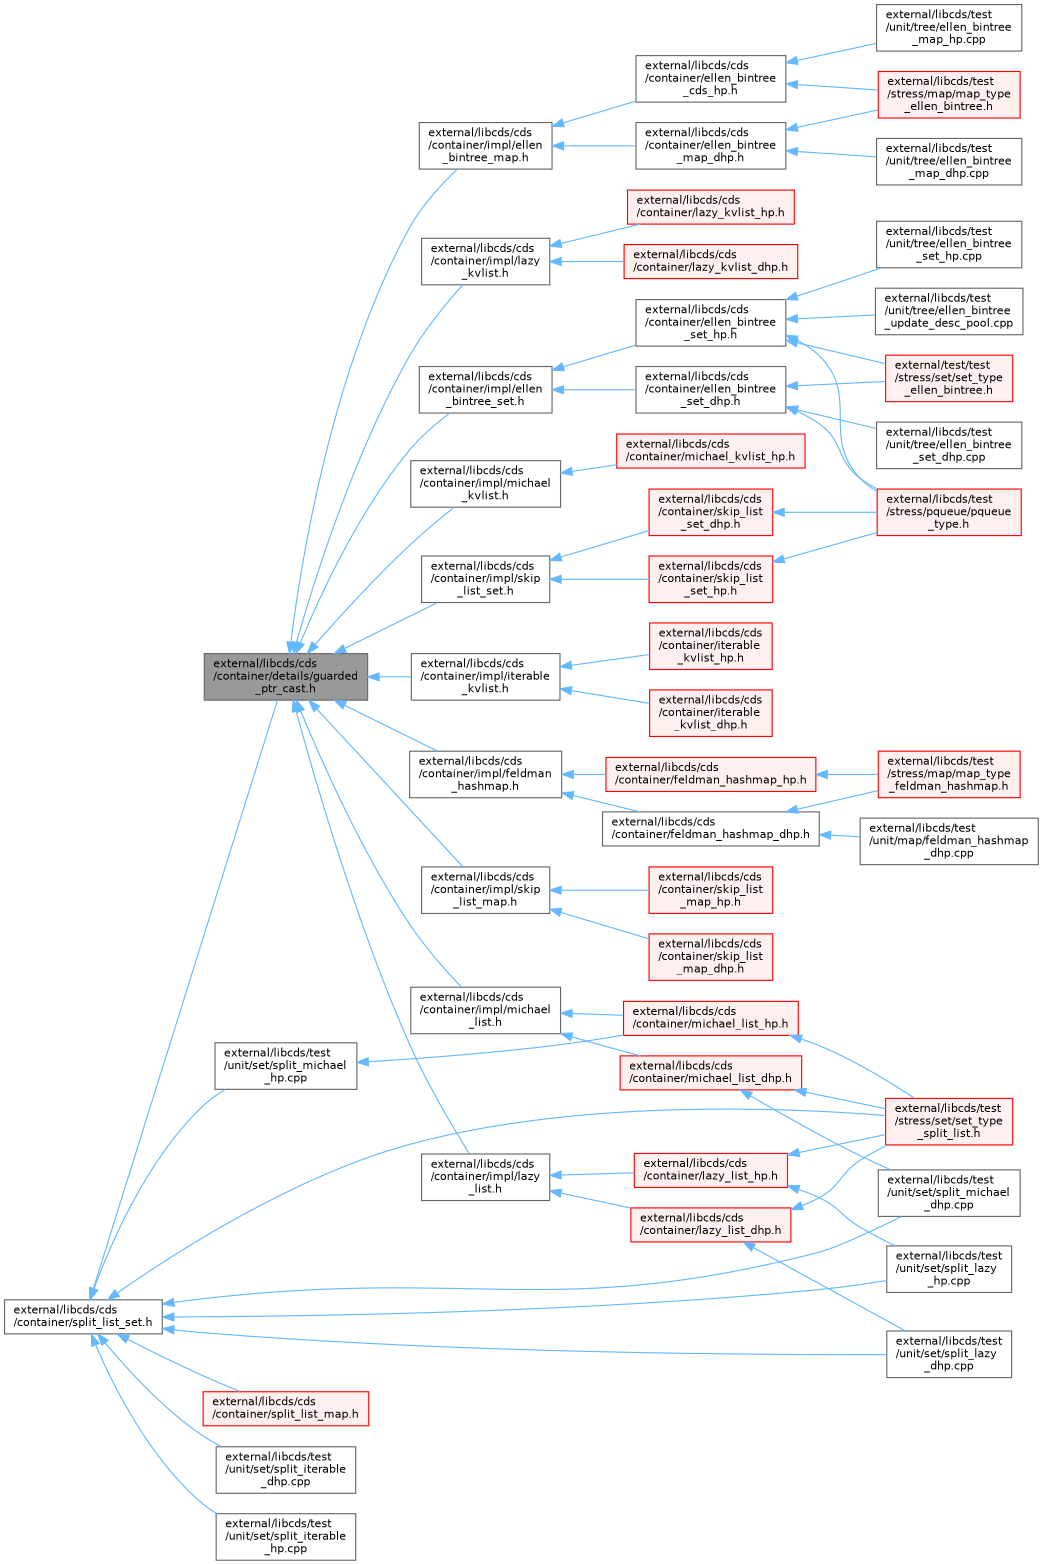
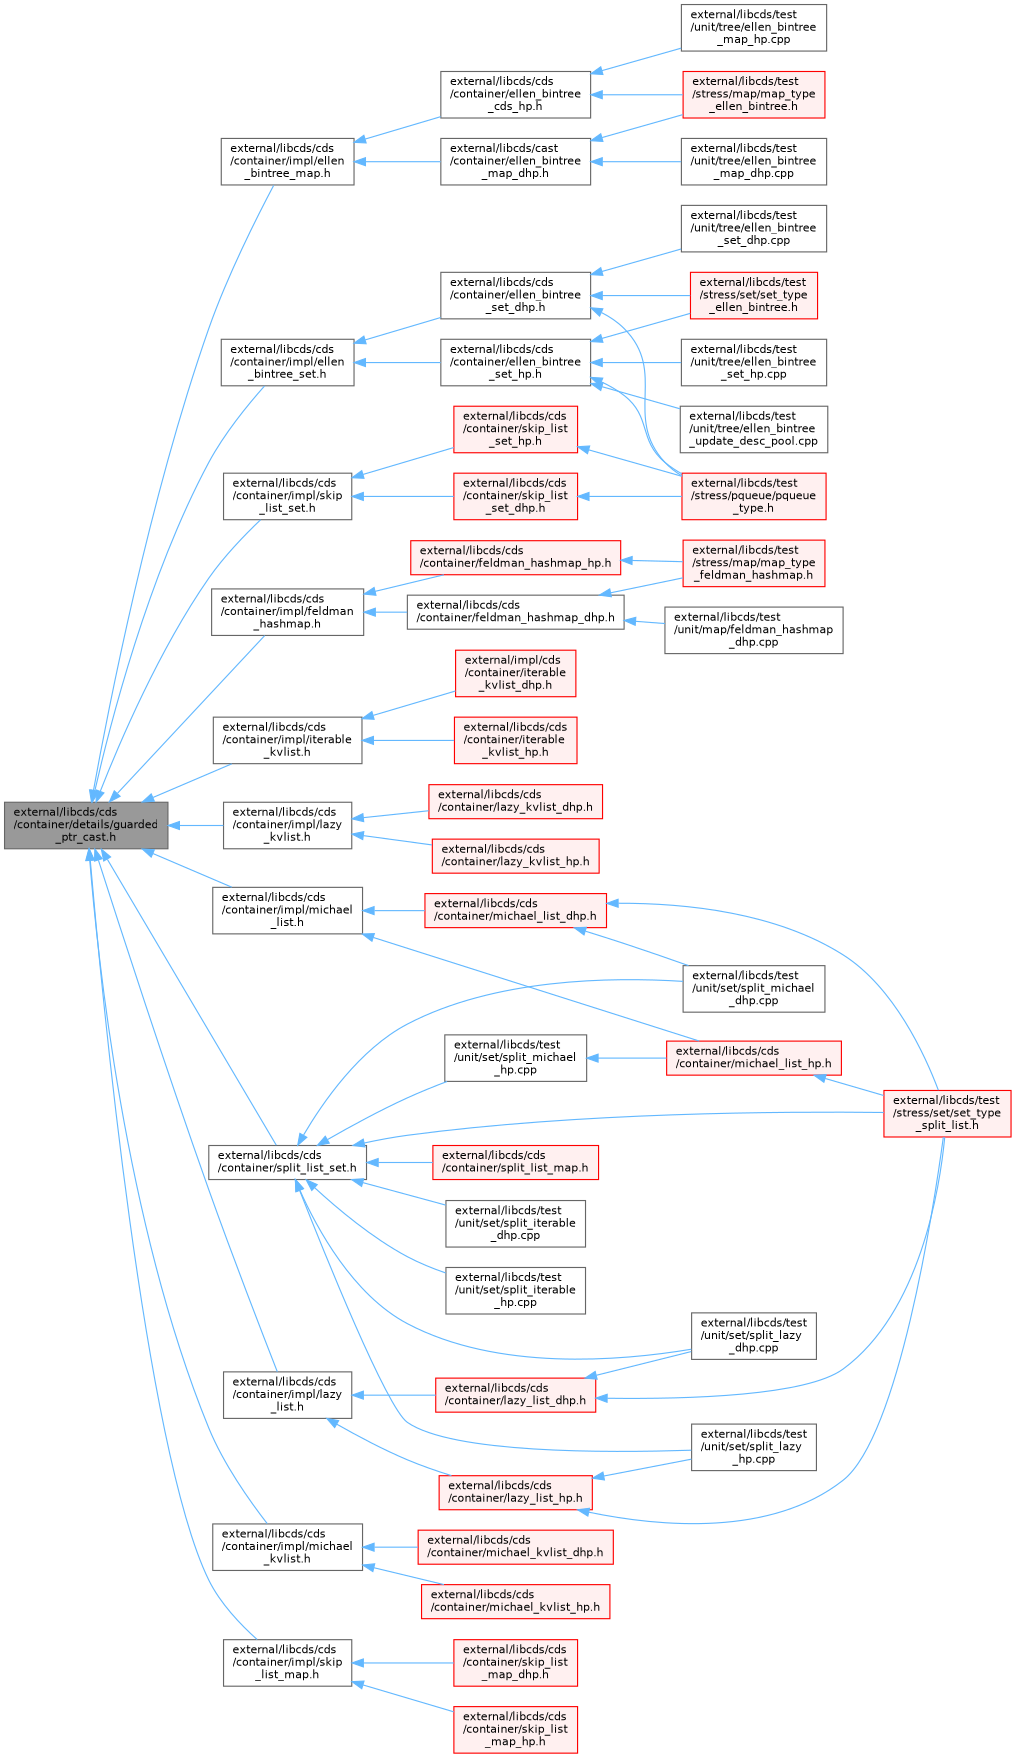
node "external/libcds/cds /container/ellen_bintree _map_dhp.h": label "external/libcds/cds /container/ellen_bintree _map_dhp.h" -> "external/libcds/cast /container/ellen_bintree _map_dhp.h"
node "external/test/test /stress/set/set_type _ellen_bintree.h": label "external/test/test /stress/set/set_type _ellen_bintree.h" -> "external/libcds/test /stress/set/set_type _ellen_bintree.h"
node "external/libcds/cds /container/iterable _kvlist_dhp.h": label "external/libcds/cds /container/iterable _kvlist_dhp.h" -> "external/impl/cds /container/iterable _kvlist_dhp.h"
edge "external/libcds/cds /container/details/guarded _ptr_cast.h" -> "external/libcds/cds /container/split_list_set.h": reversed
node "external/libcds/cds /container/michael_kvlist_dhp.h": added
